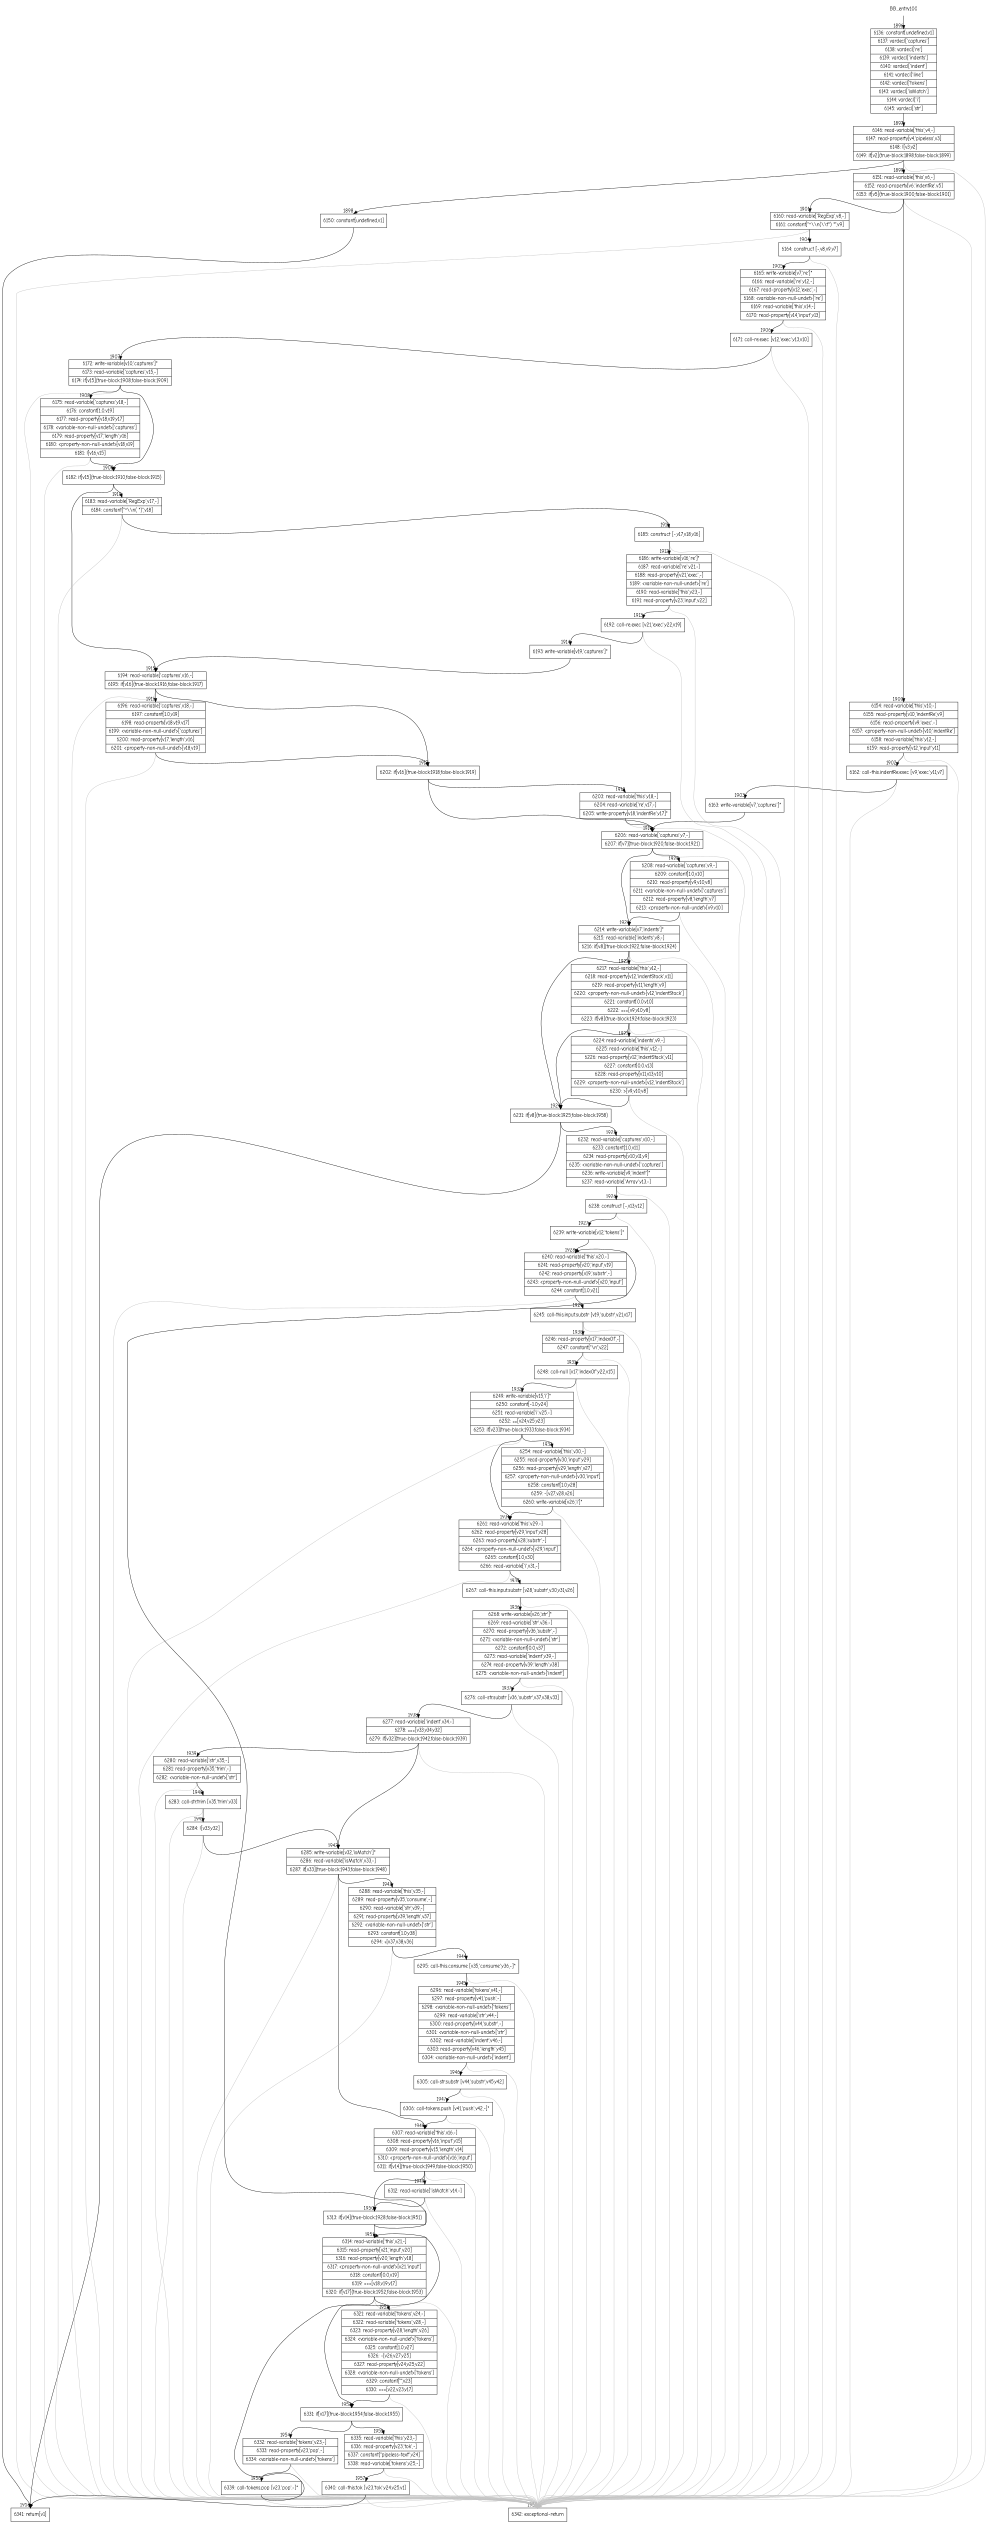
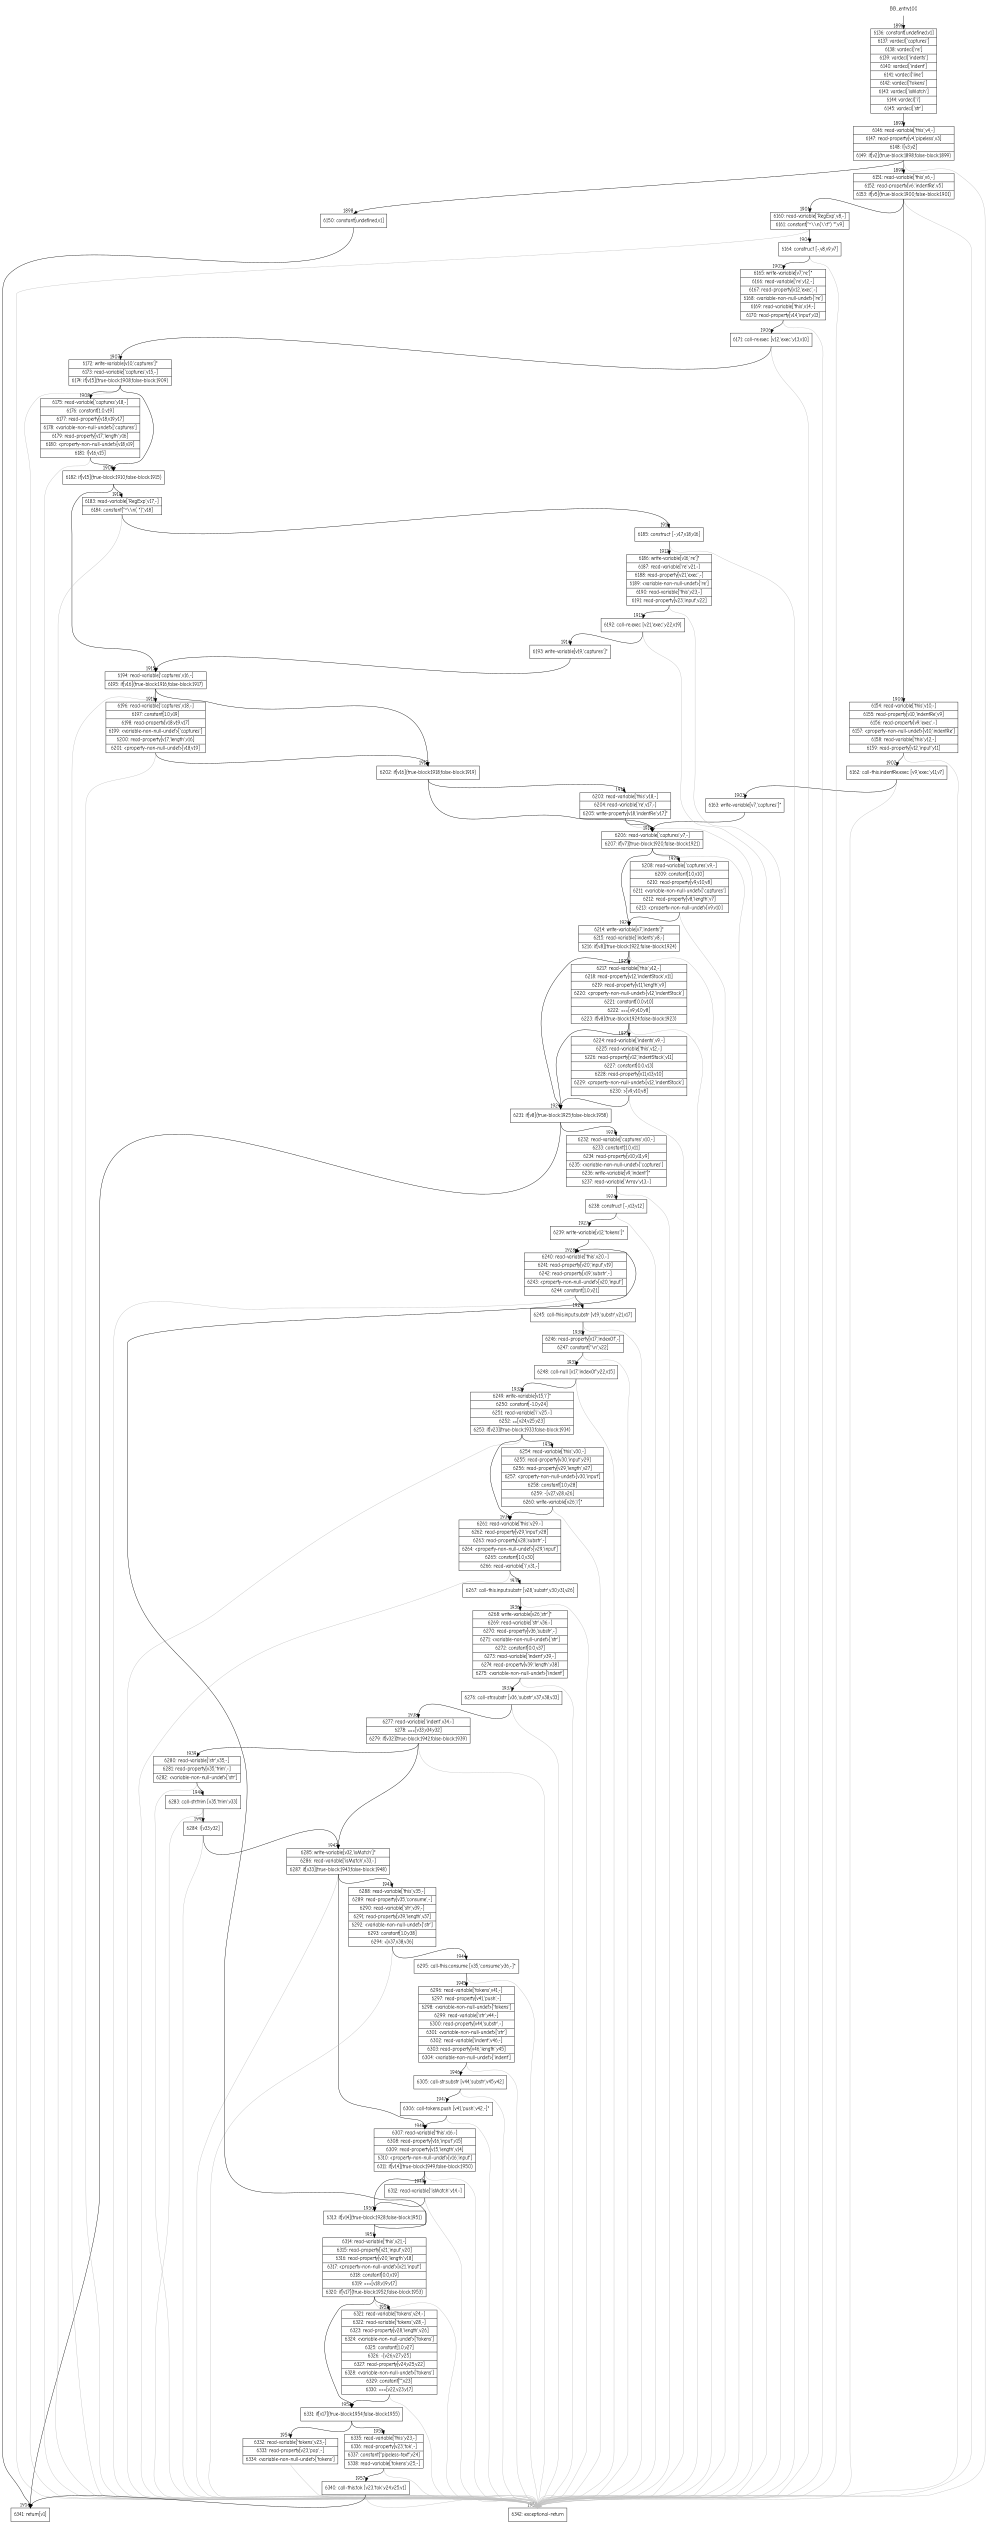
node "6339: call-tokens.pop [v23,'pop',-]*": removed
